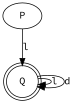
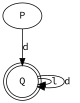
edge "P" -> "Q": label "l" -> "d"
